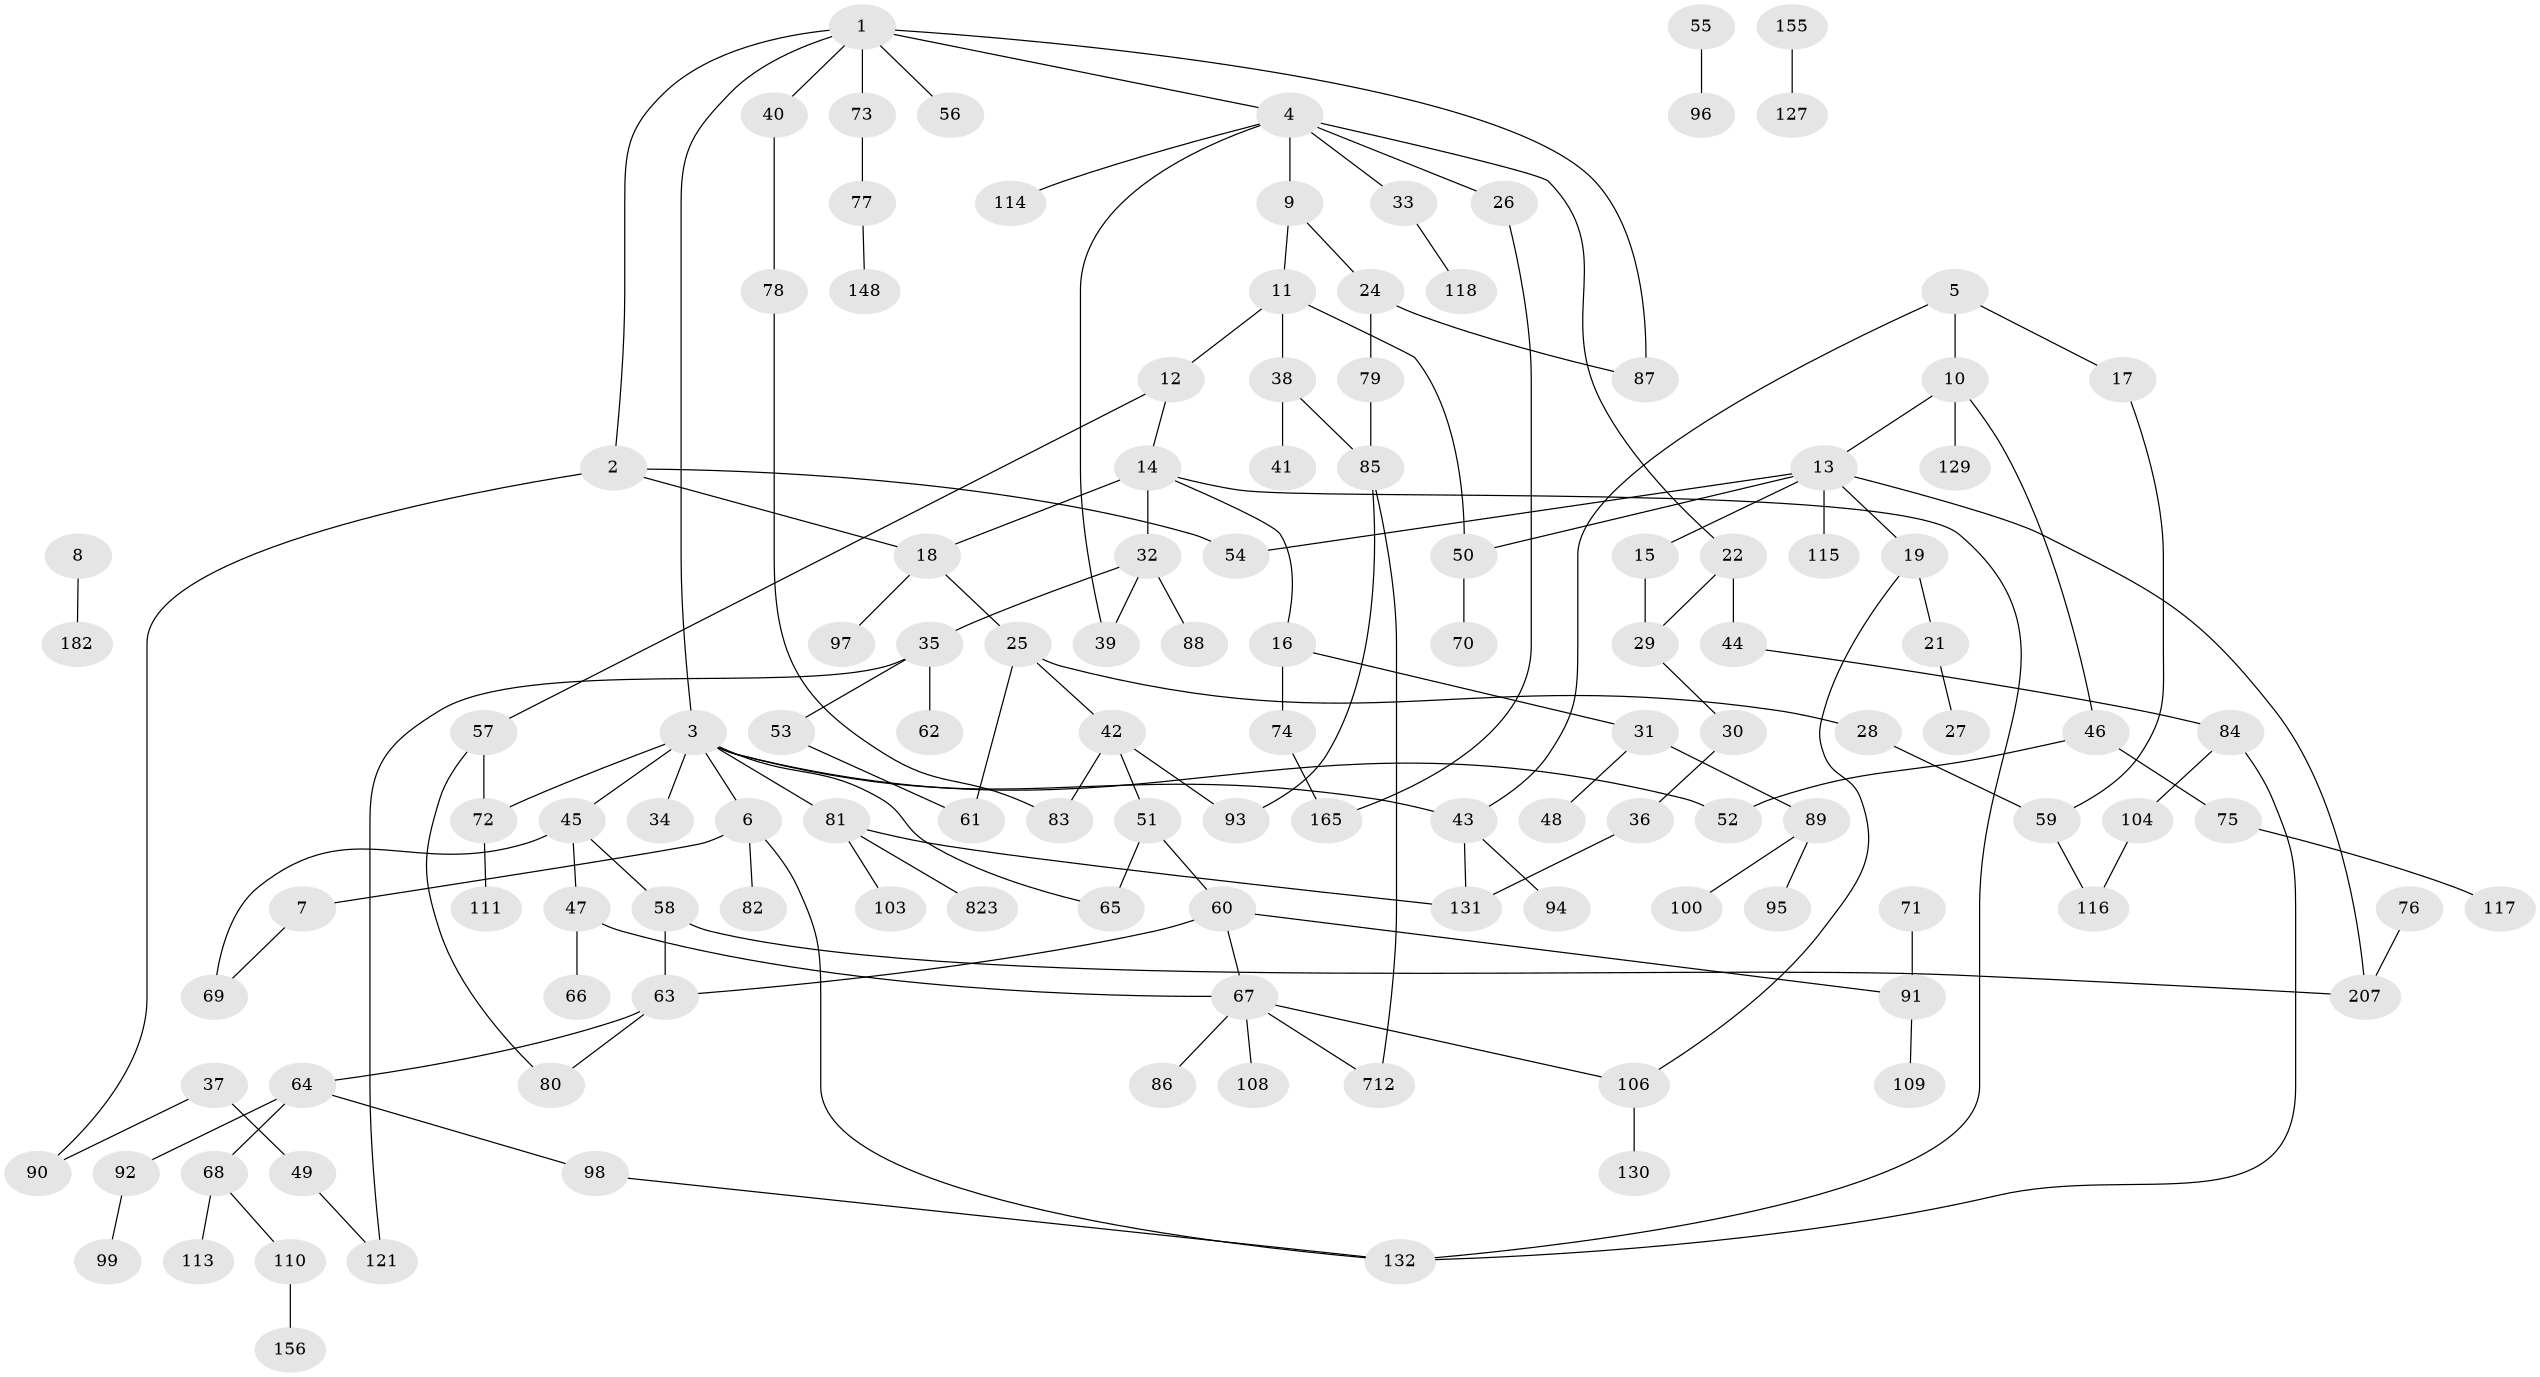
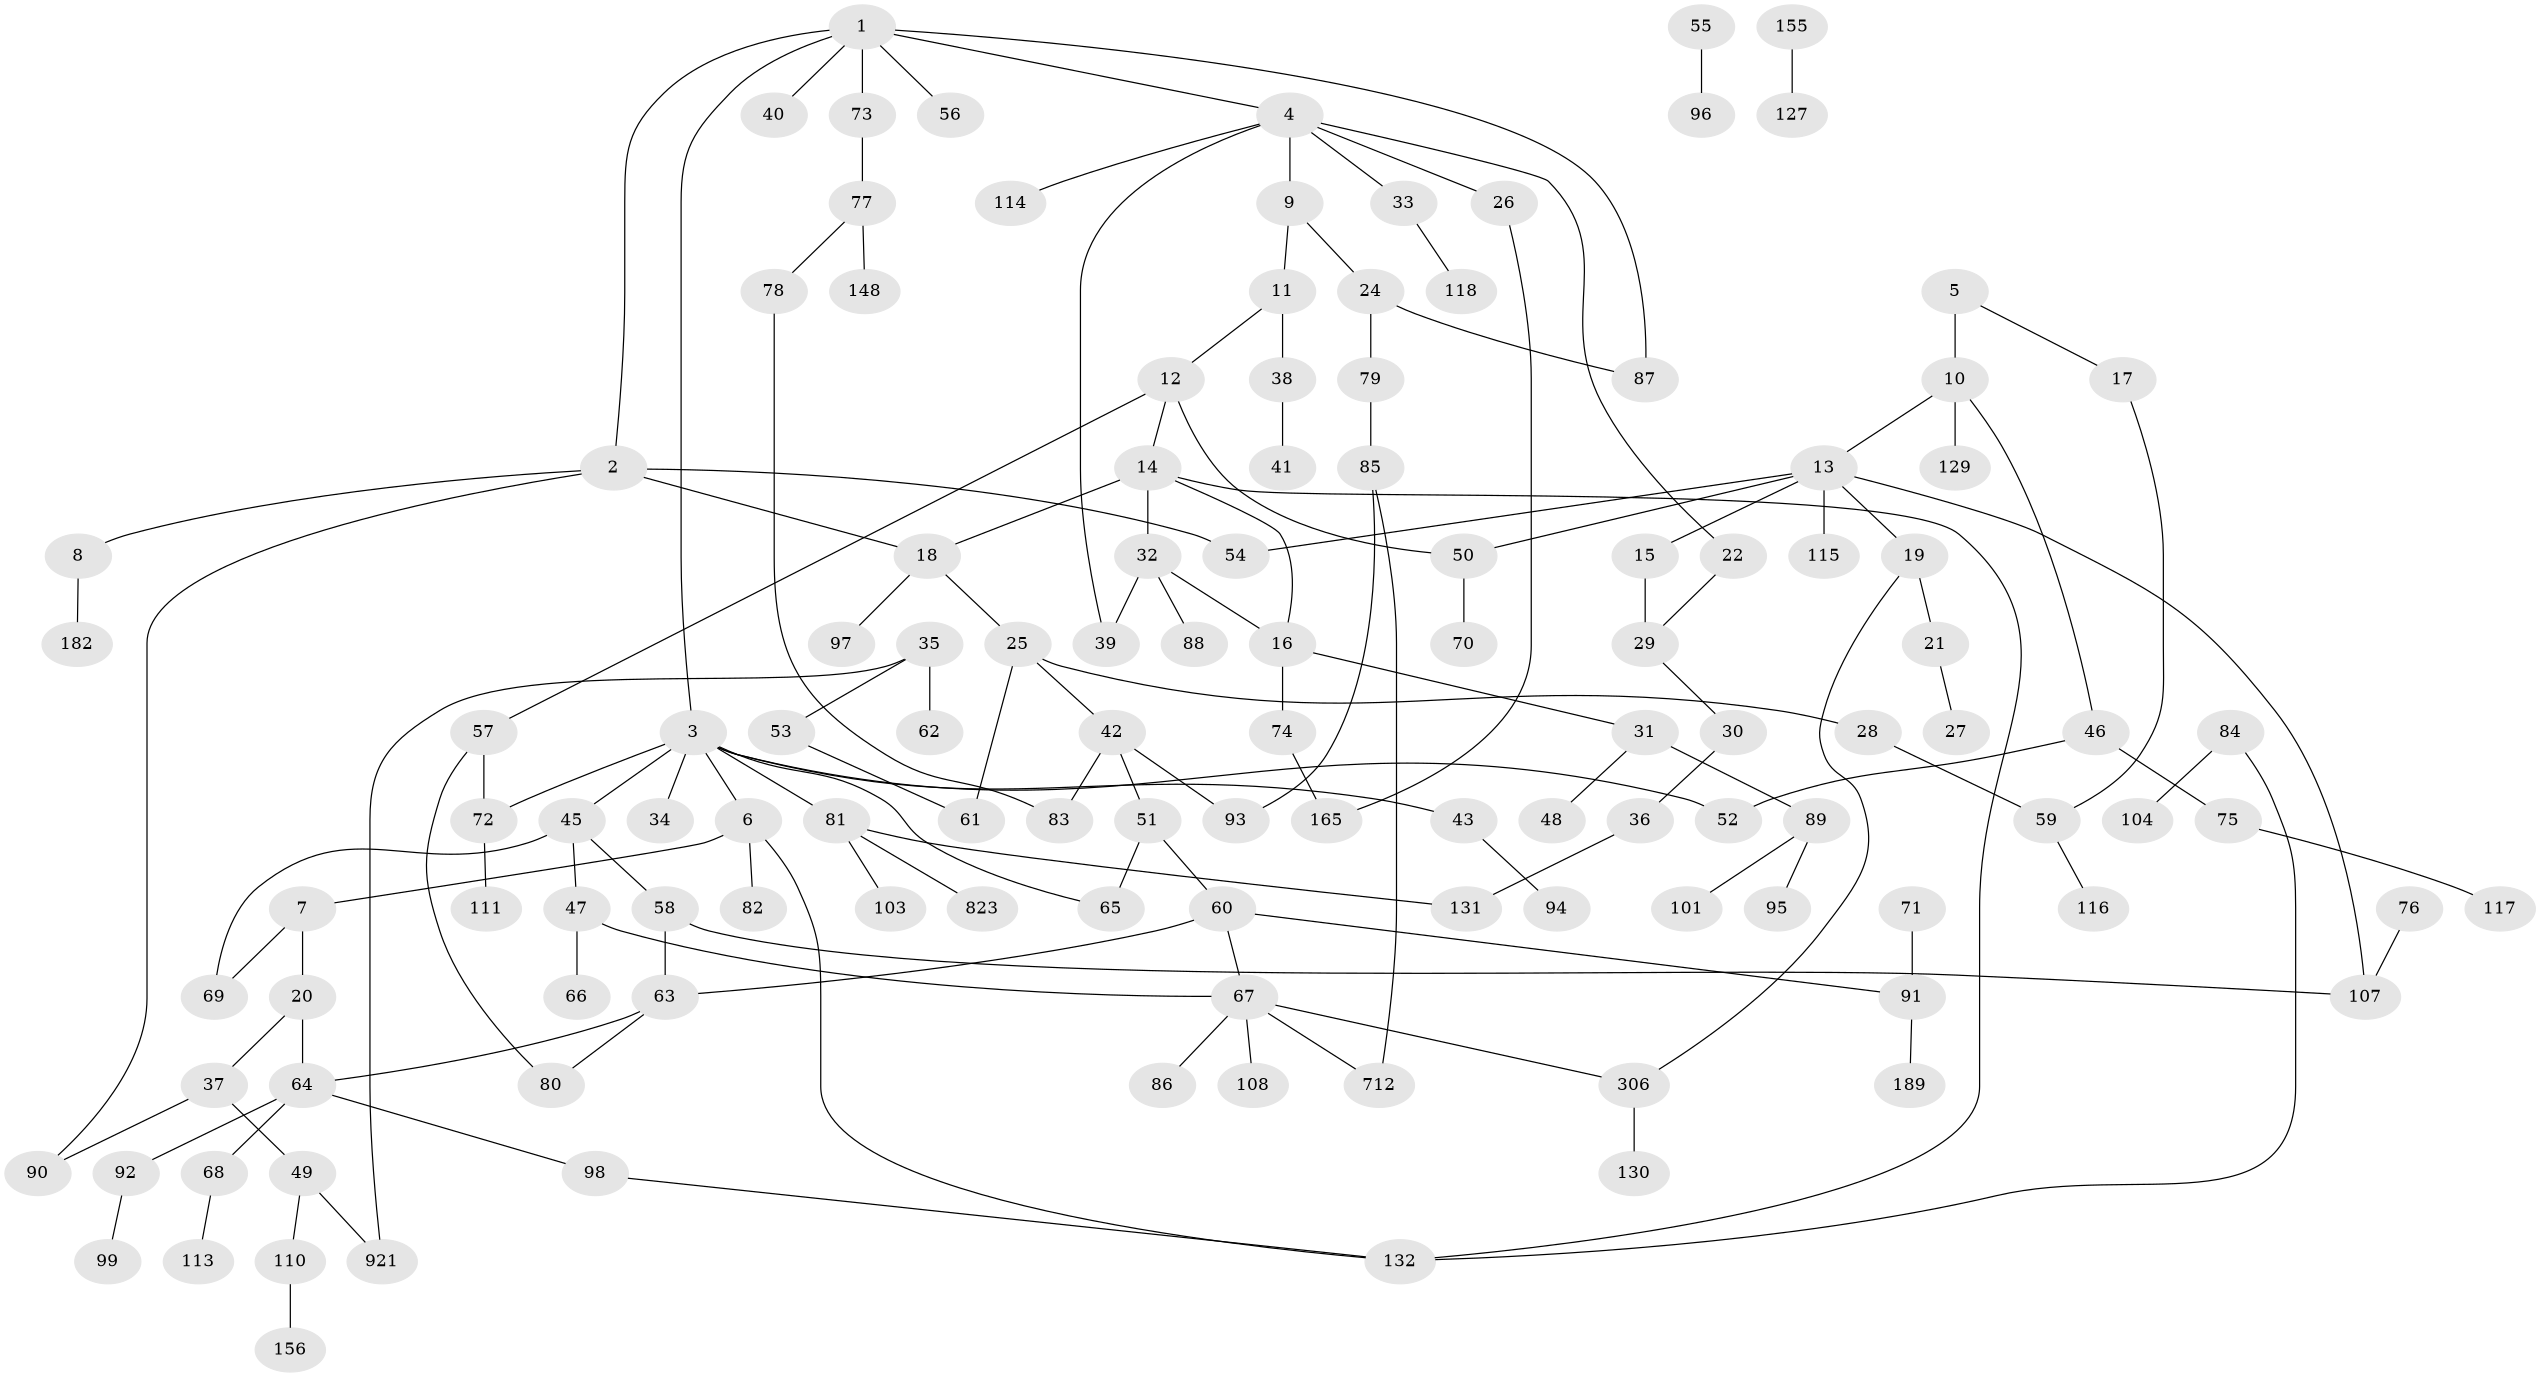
edge "40" -- "78": now "77" -- "78"
edge "11" -- "50": now "12" -- "50"
edge "38" -- "85": removed
edge "5" -- "43": removed
edge "2" -- "8": added
edge "32" -- "35": now "32" -- "16"
node "44": removed
edge "43" -- "131": removed
edge "104" -- "116": removed
node "100": label "100" -> "101"
node "20": added
node "207": label "207" -> "107"
node "106": label "106" -> "306"
node "109": label "109" -> "189"
edge "68" -- "110": now "49" -- "110"
node "121": label "121" -> "921"
